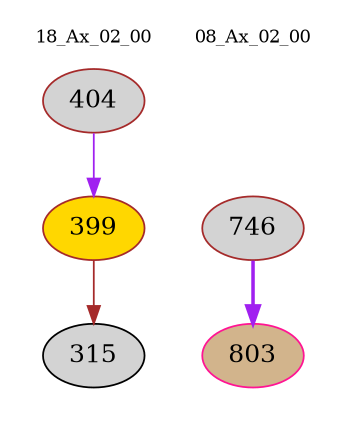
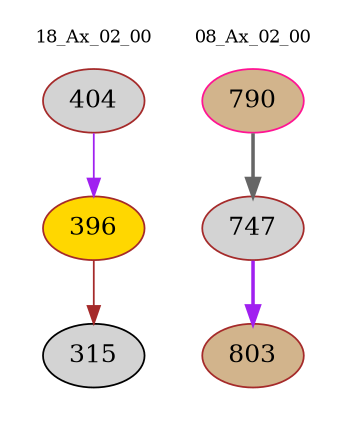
node "790": added
node "399": label "399" -> "396"
node "746": label "746" -> "747"
node "803": color deeppink -> brown
